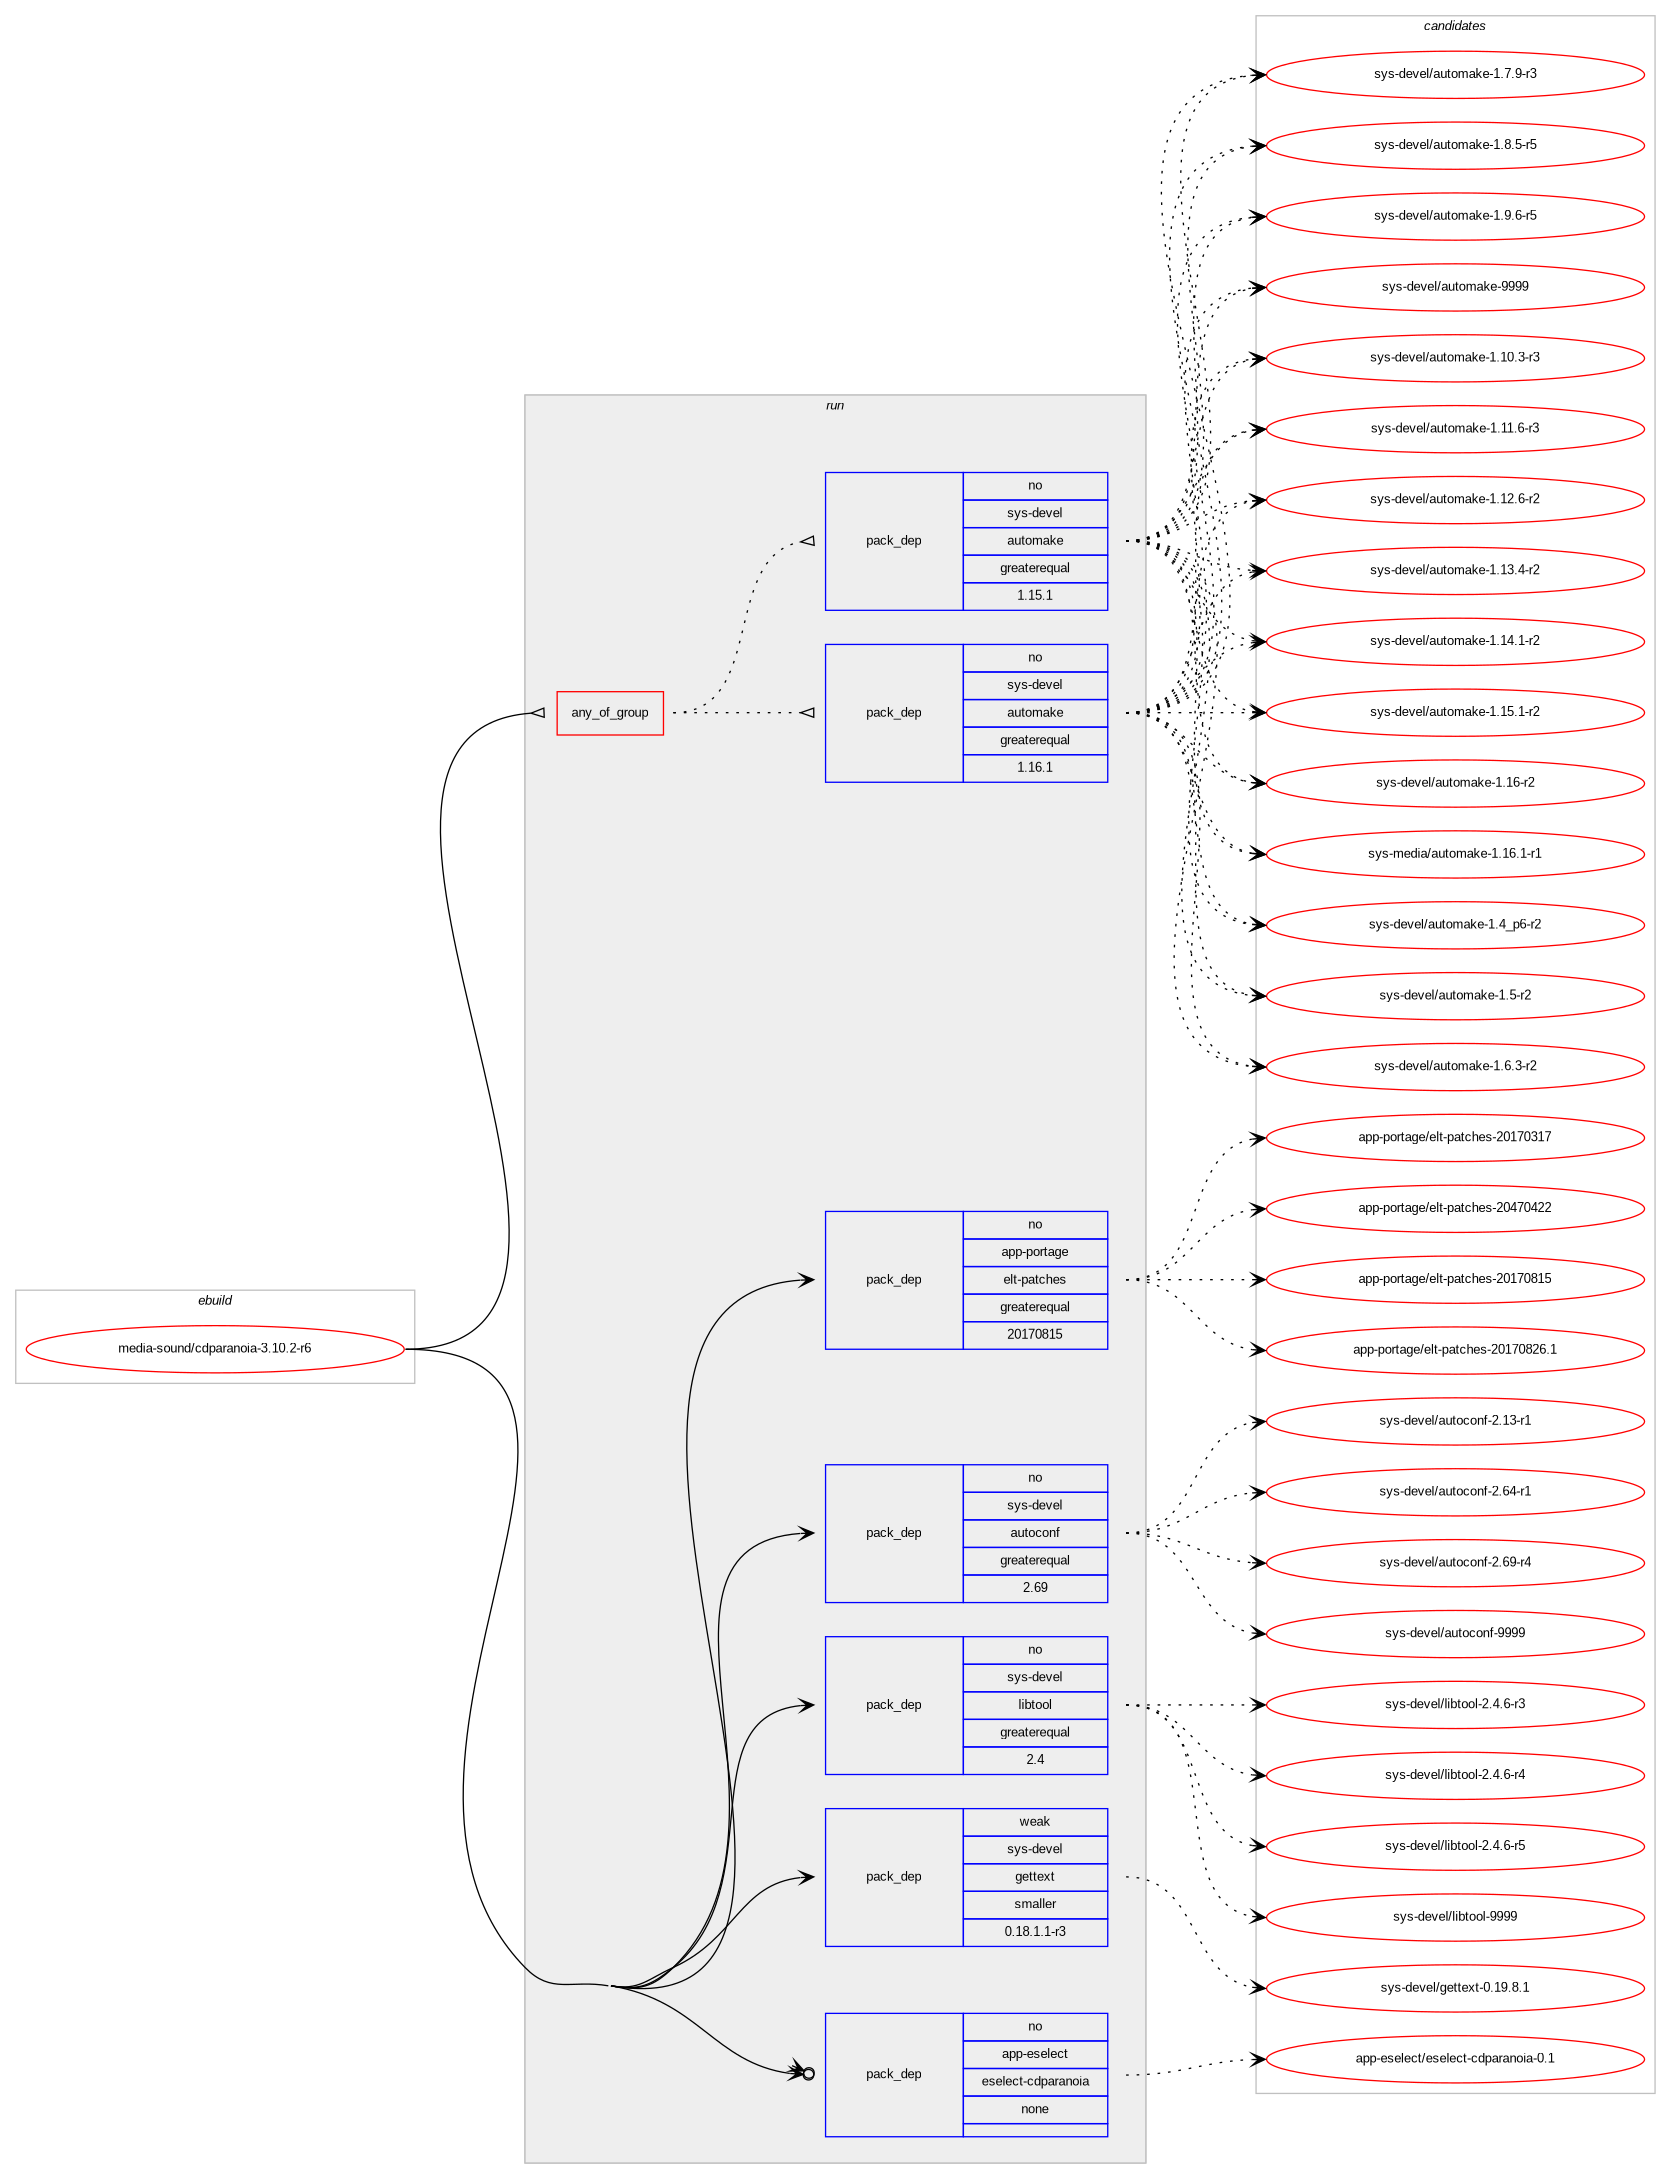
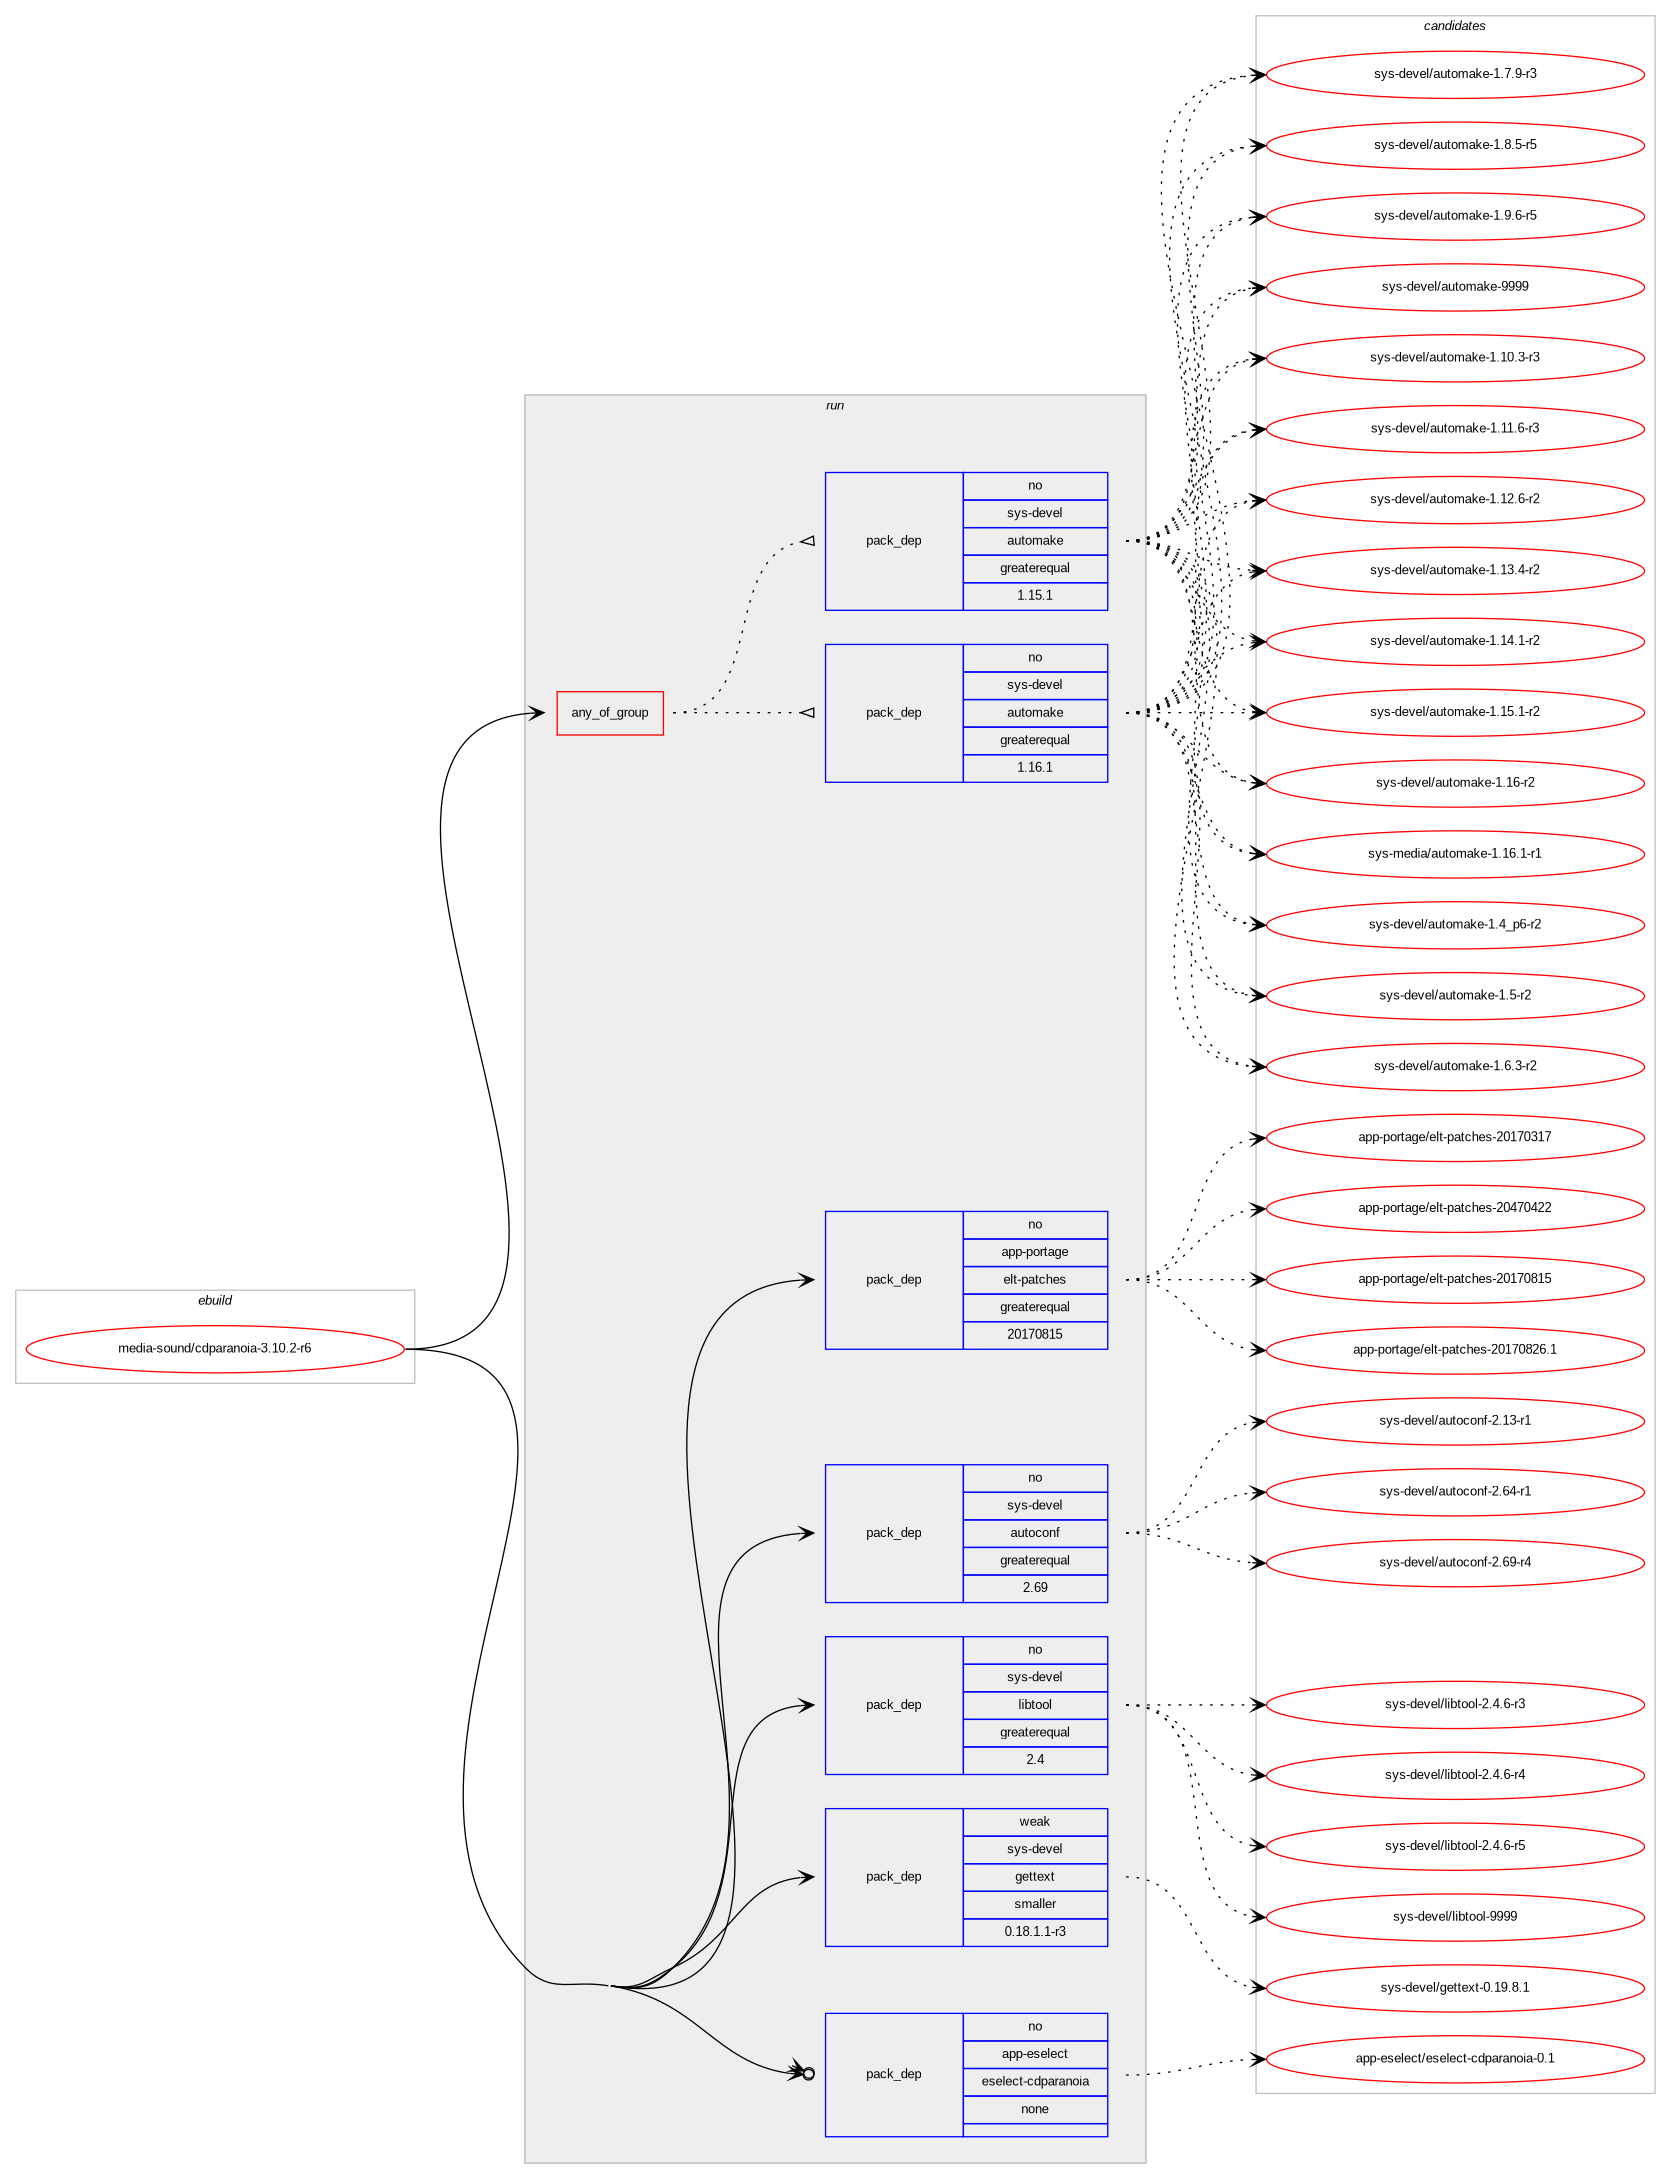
edge "media-sound/cdparanoia-3.10.2-r6" -> "any_of_group": arrowhead oinv -> vee
node "sys-devel/autoconf-9999": removed
